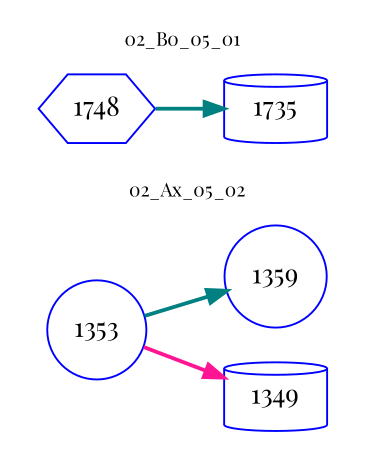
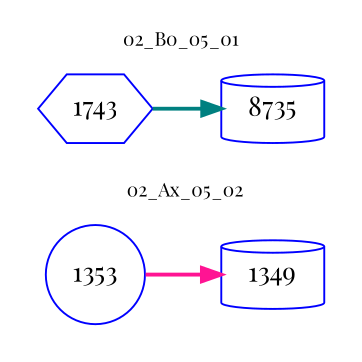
node "1748": label "1748" -> "1743"
node "1735": label "1735" -> "8735"
node "1359": removed
